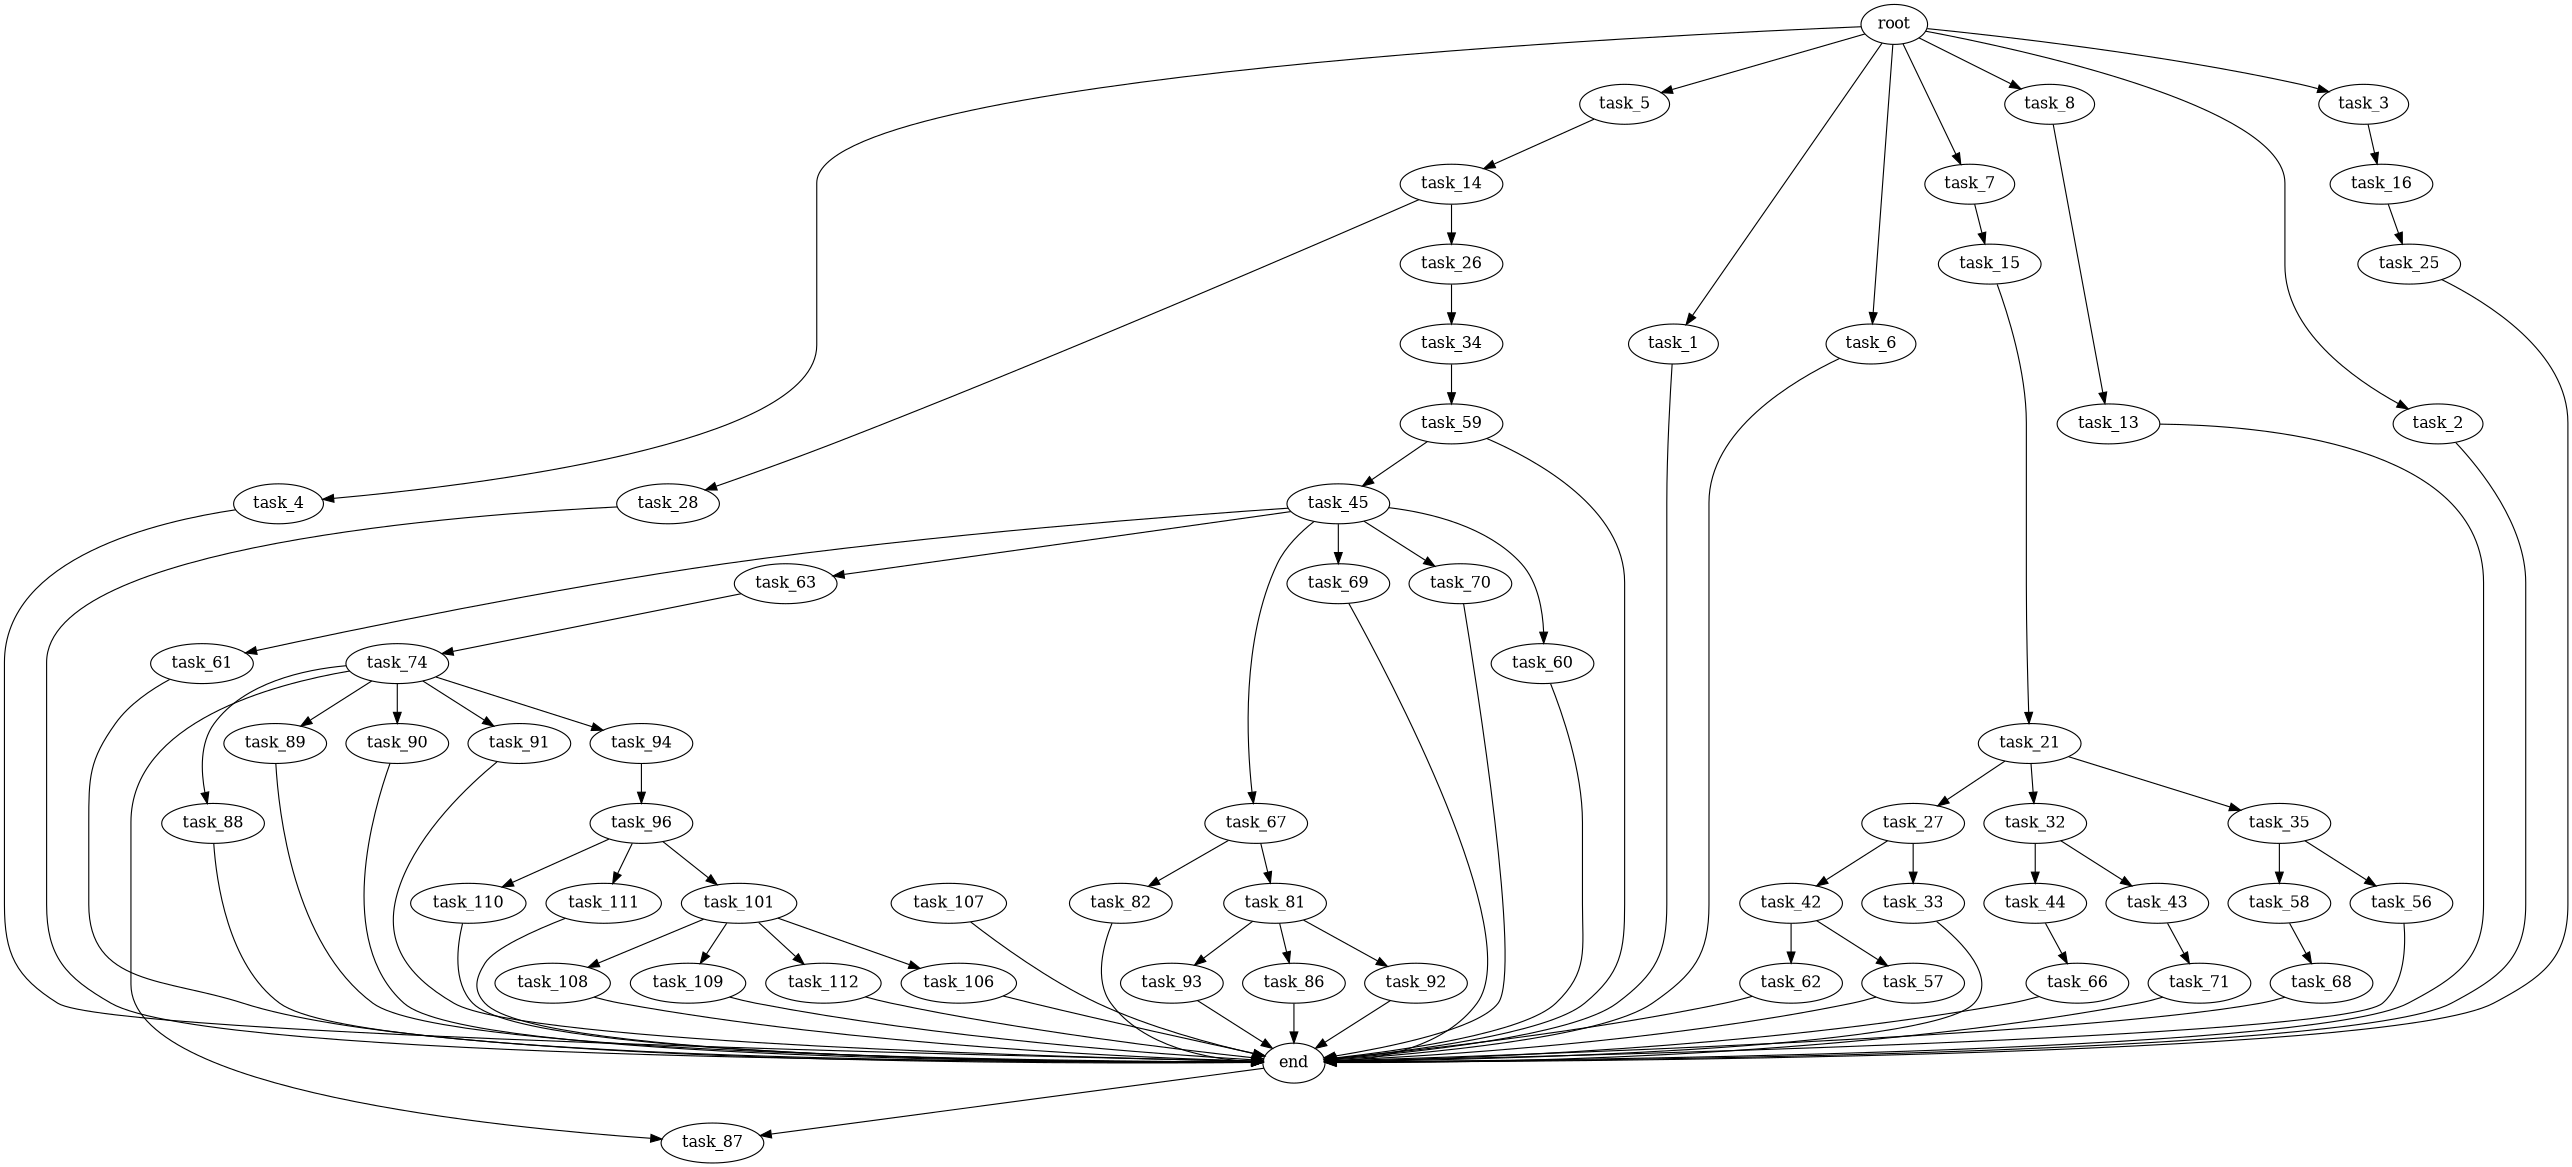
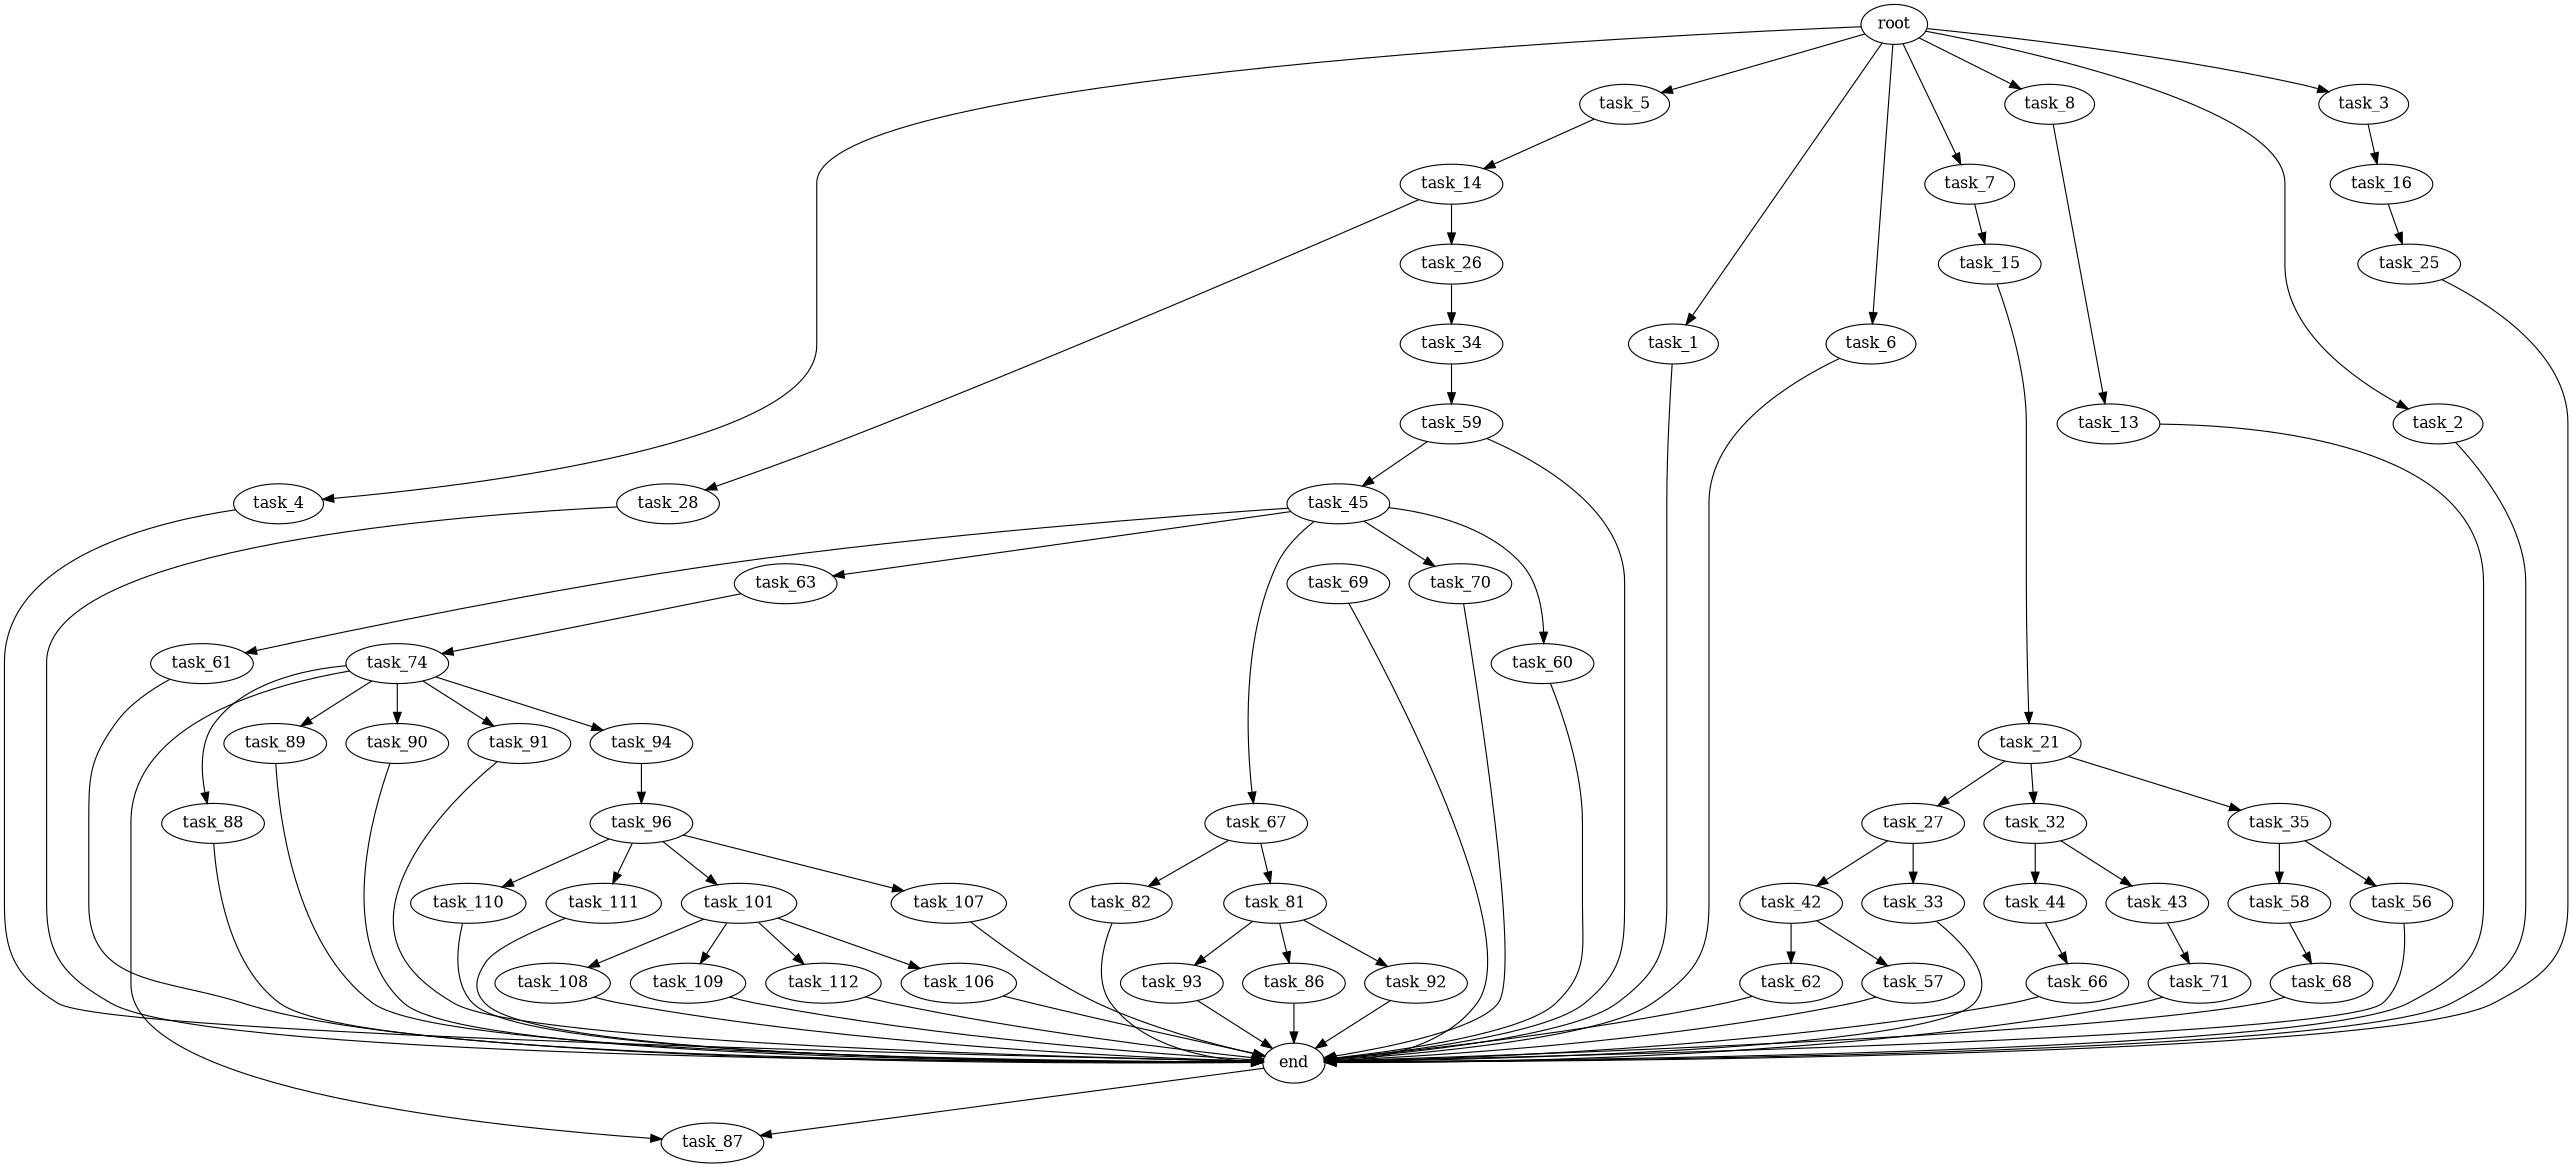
edge "task_45" -> "task_69": removed
edge "task_96" -> "task_107": added
